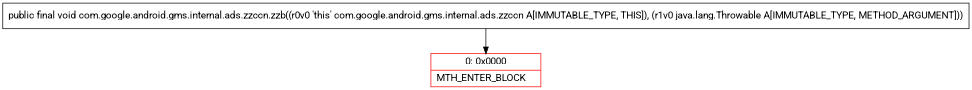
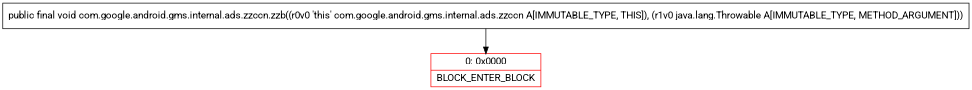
node "0: 0x0000": text "MTH_ENTER_BLOCK" -> "BLOCK_ENTER_BLOCK"
